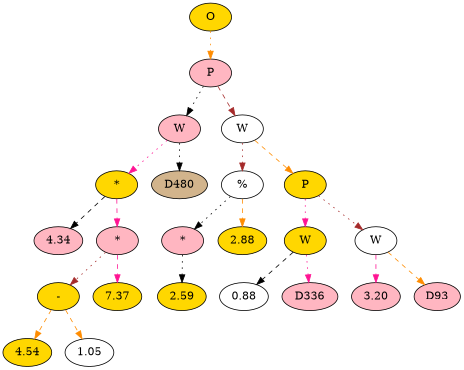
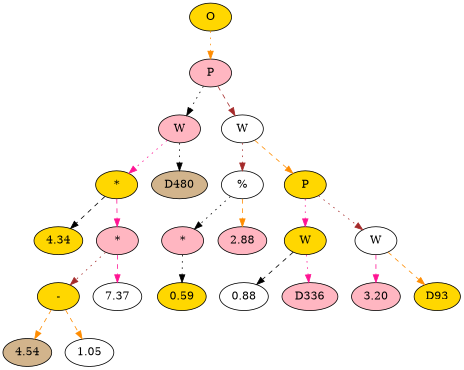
node "4.34": fillcolor lightpink -> gold
node "2.88": fillcolor gold -> lightpink
node "7.37": fillcolor gold -> white
node "2.59": label "2.59" -> "0.59"
node "D93": fillcolor lightpink -> gold
node "4.54": fillcolor gold -> tan
